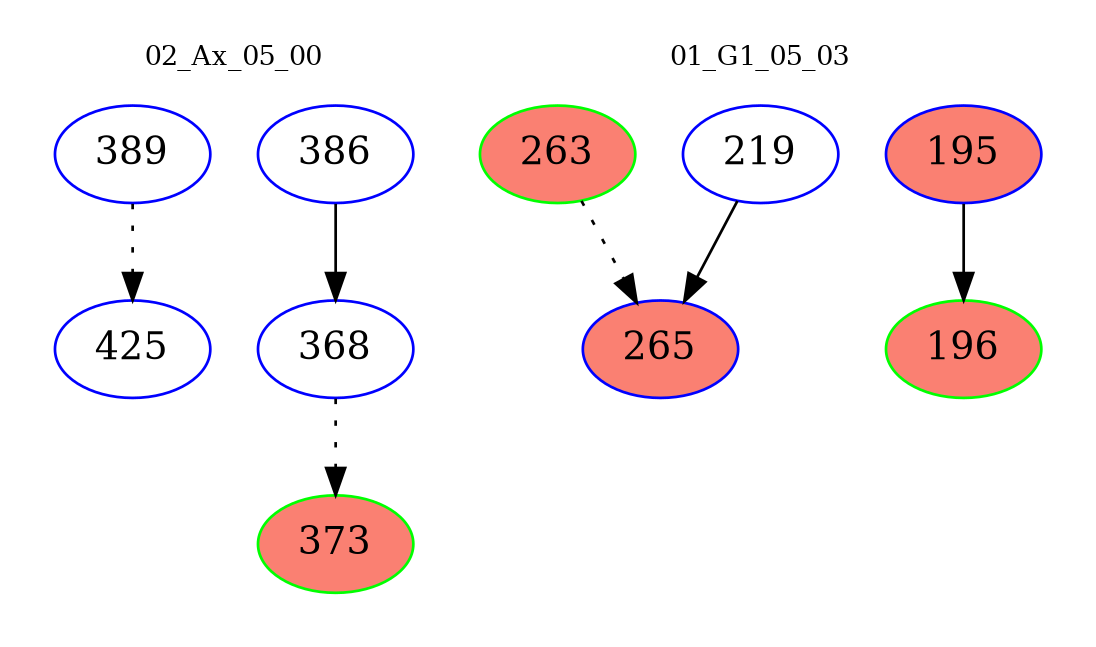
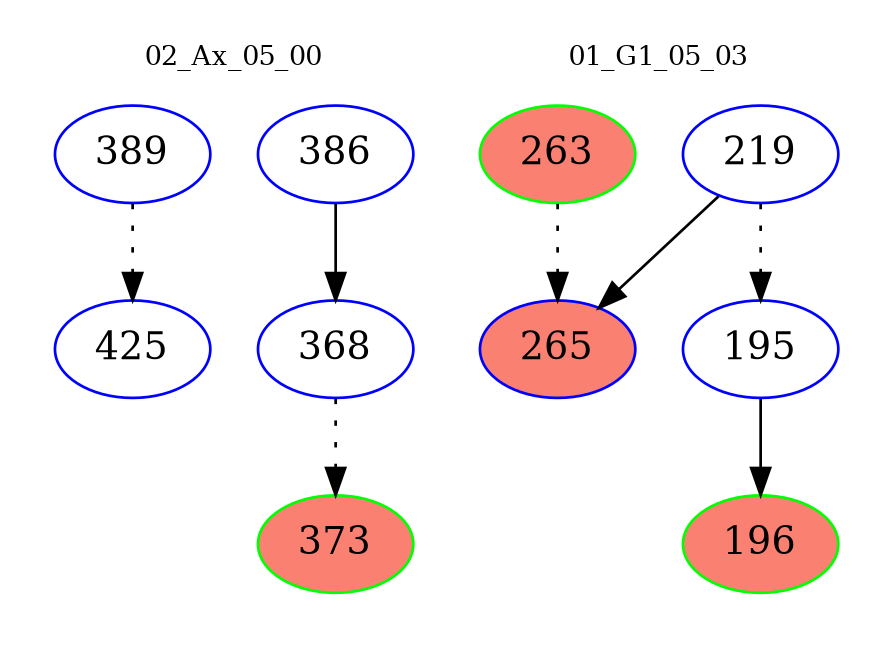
node "195": fillcolor salmon -> white
edge "219" -> "195": added
